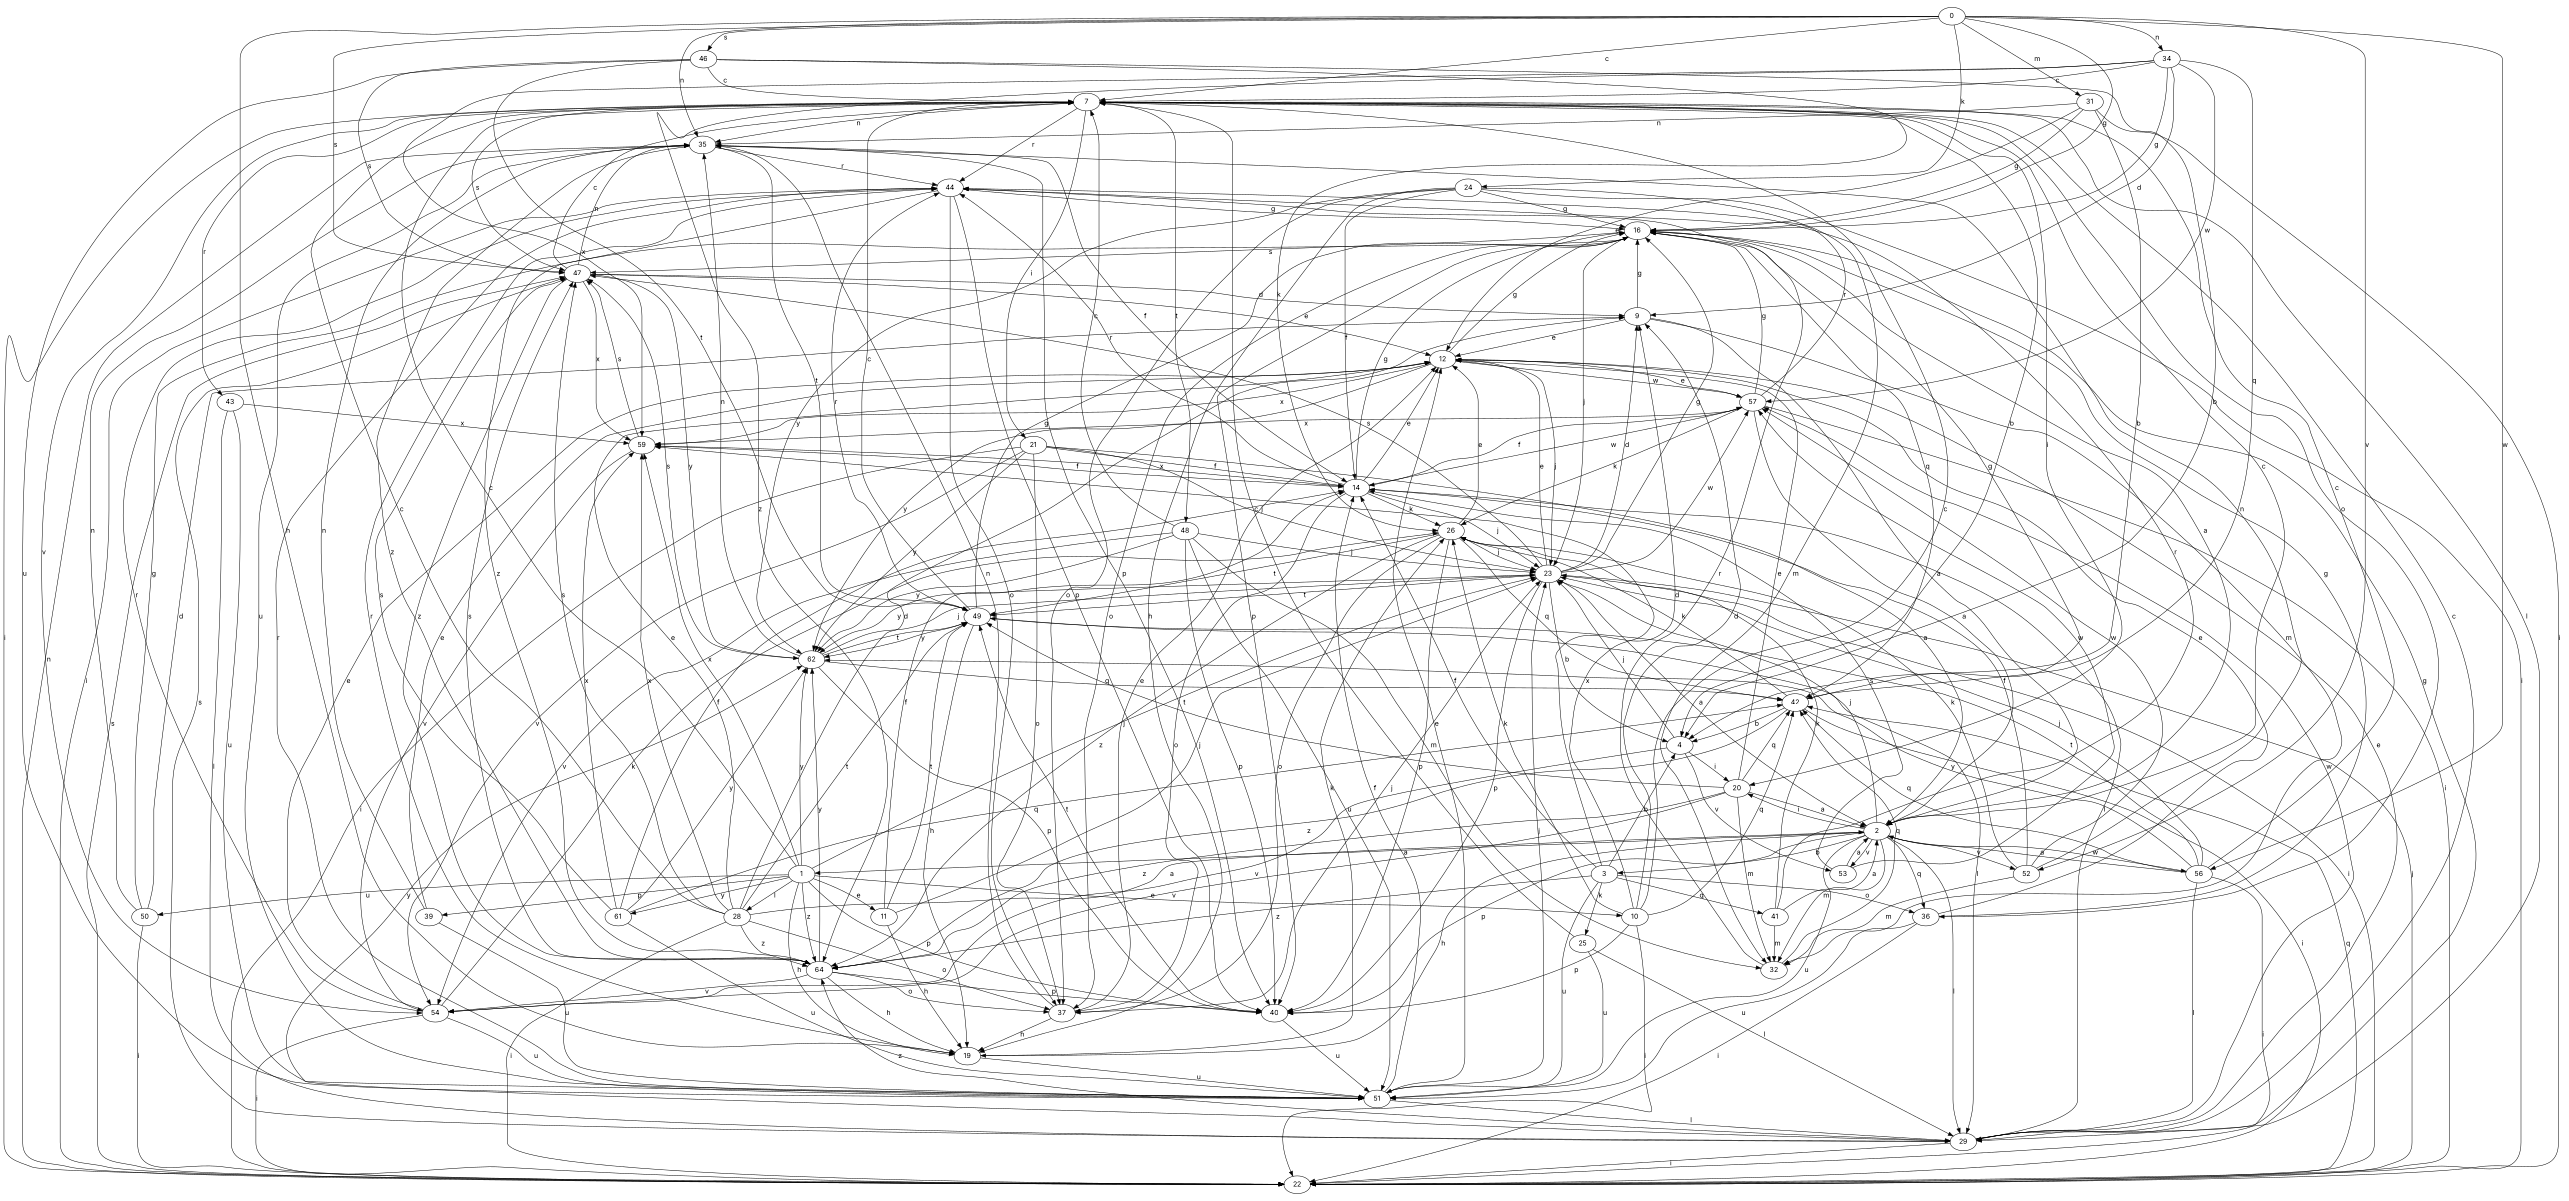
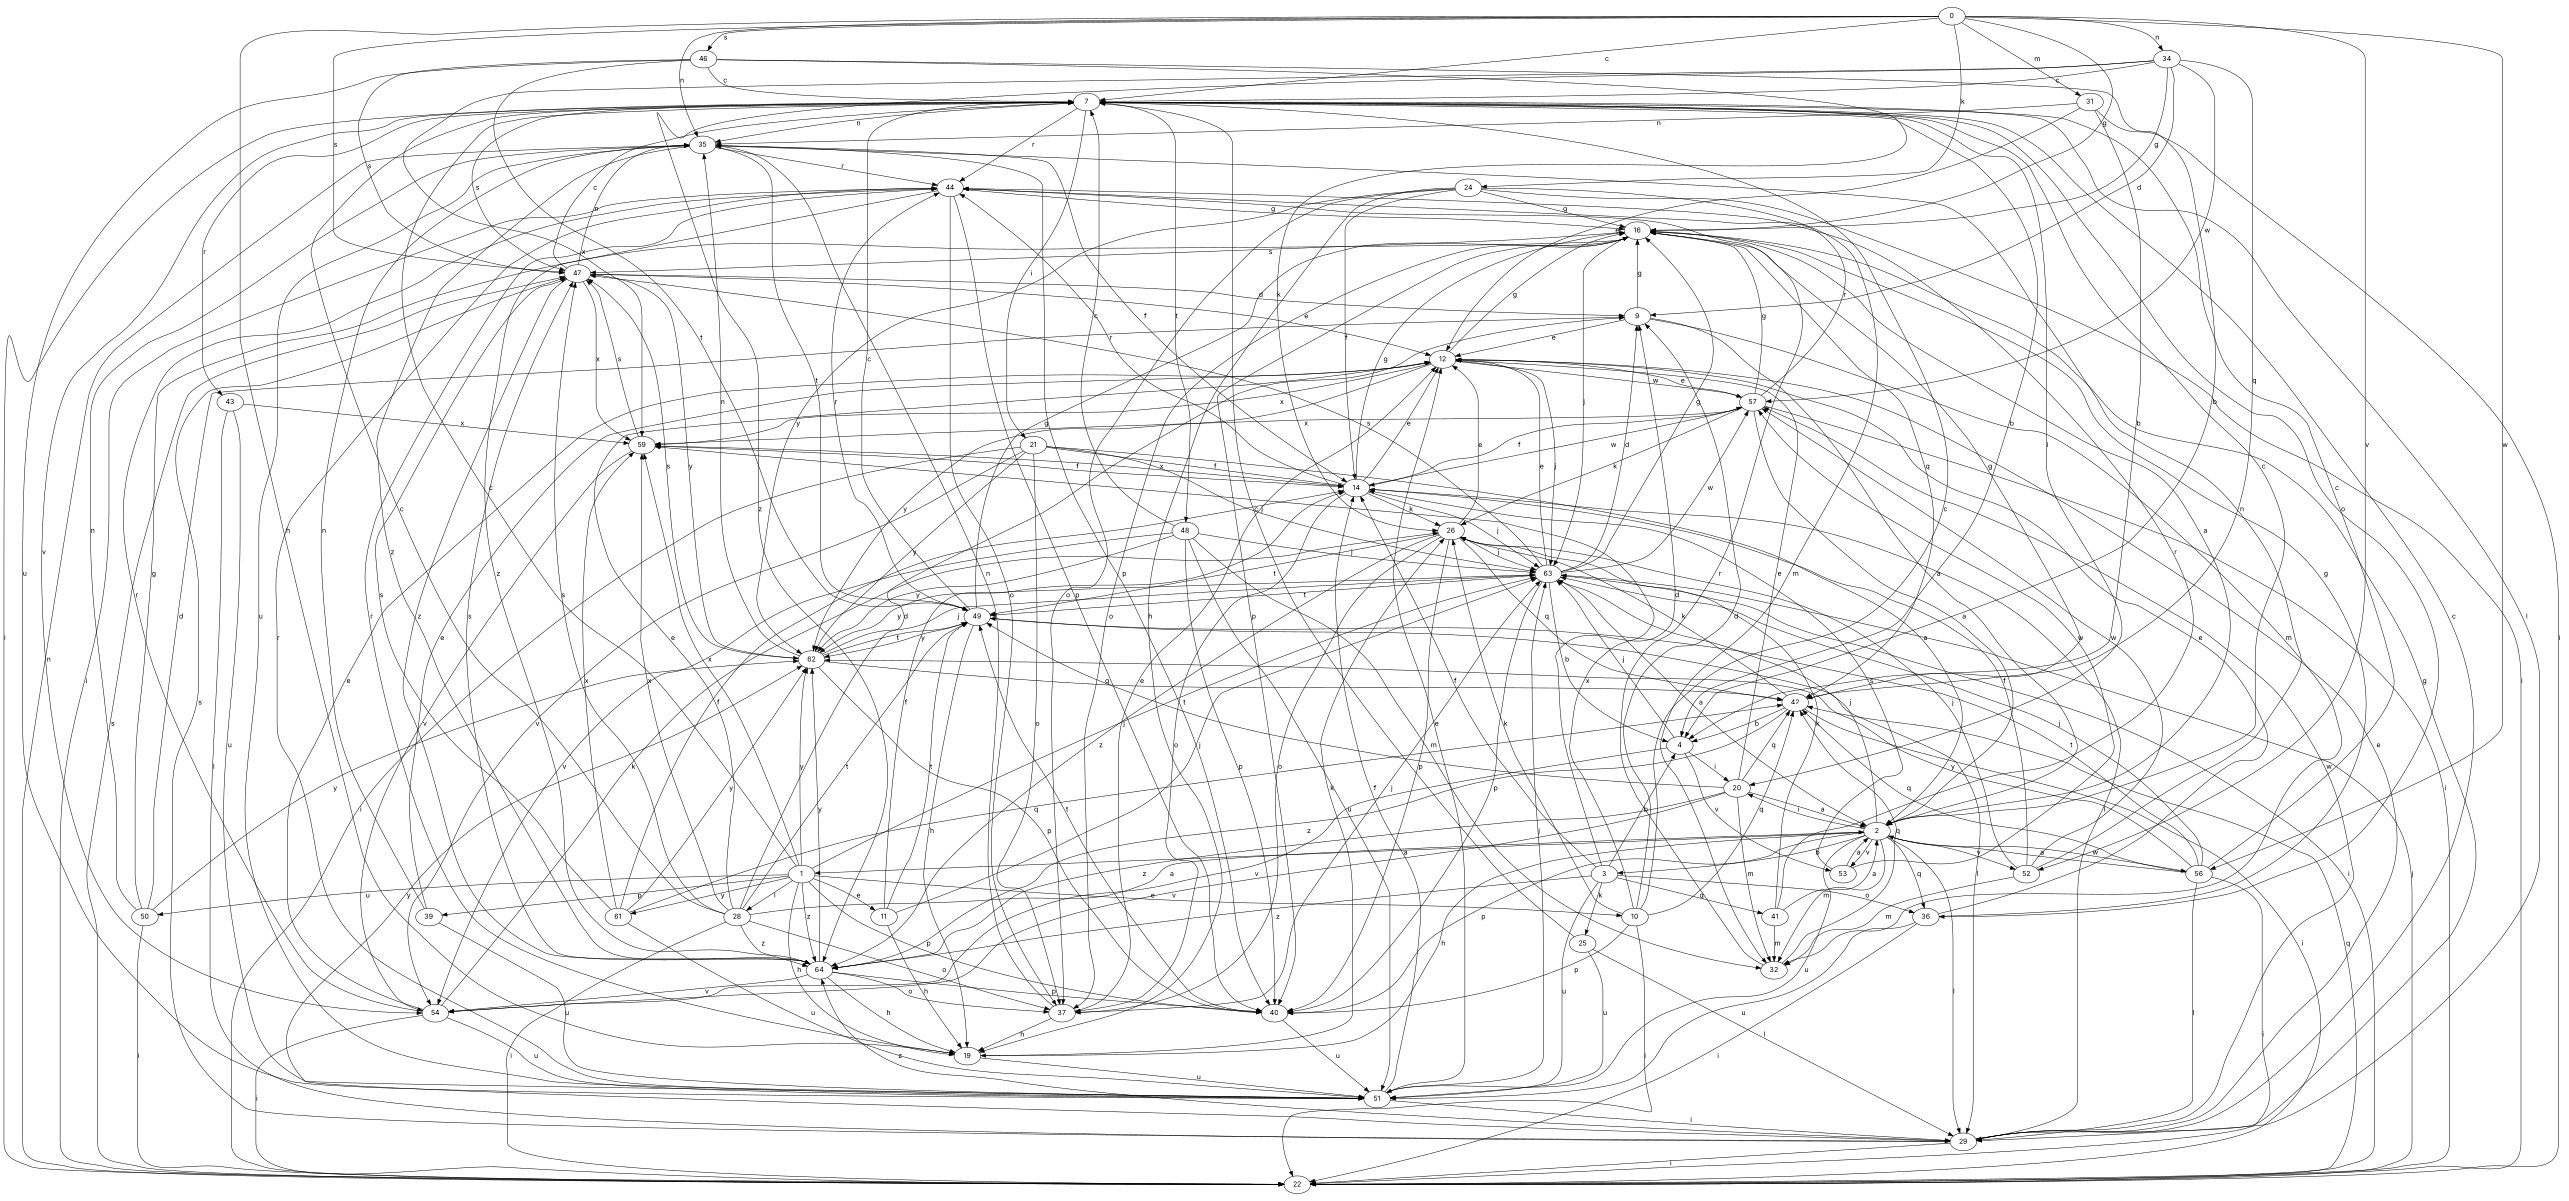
edge "31" -> "16": removed, label "g"
node "23": label "23" -> "63"
edge "52" -> "26": label "k" -> "j"
edge "50" -> "62": added, label "y"
